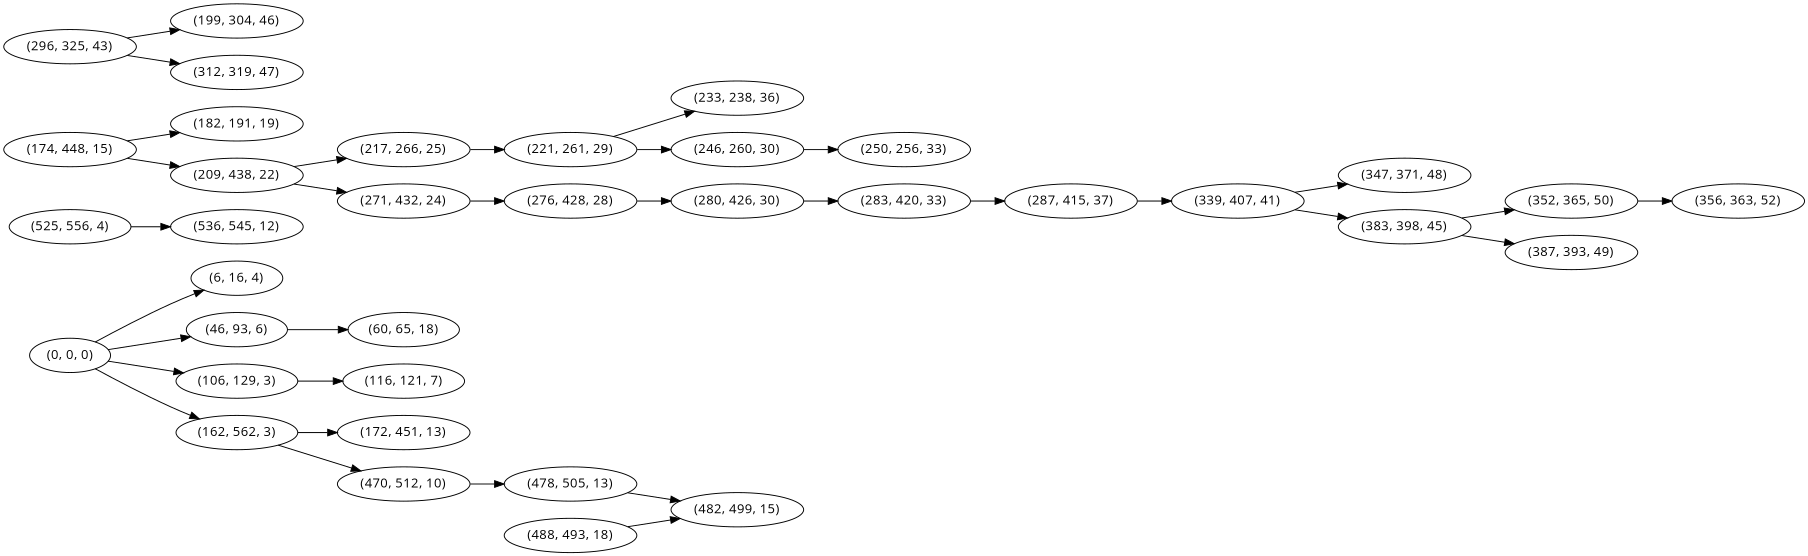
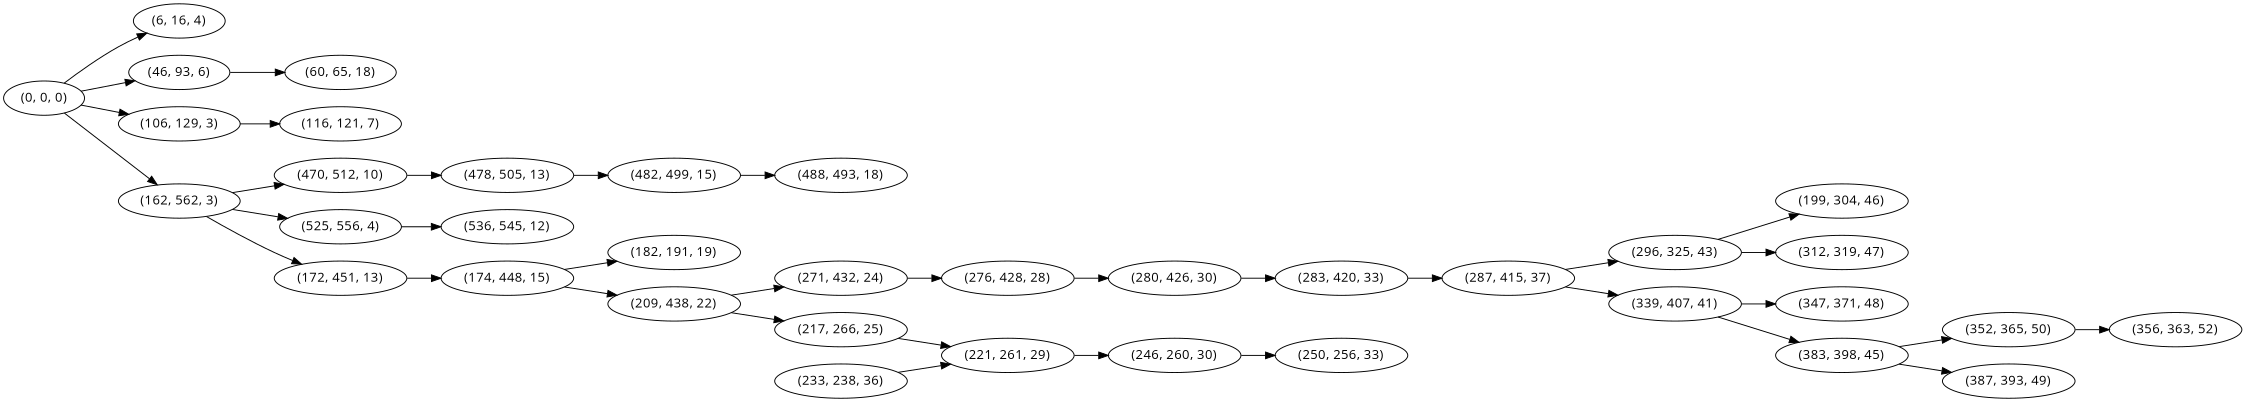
edge "(221, 261, 29)" -> "(233, 238, 36)": reversed
edge "(162, 562, 3)" -> "(525, 556, 4)": added
edge "(287, 415, 37)" -> "(296, 325, 43)": added
edge "(172, 451, 13)" -> "(174, 448, 15)": added
edge "(488, 493, 18)" -> "(482, 499, 15)": reversed
